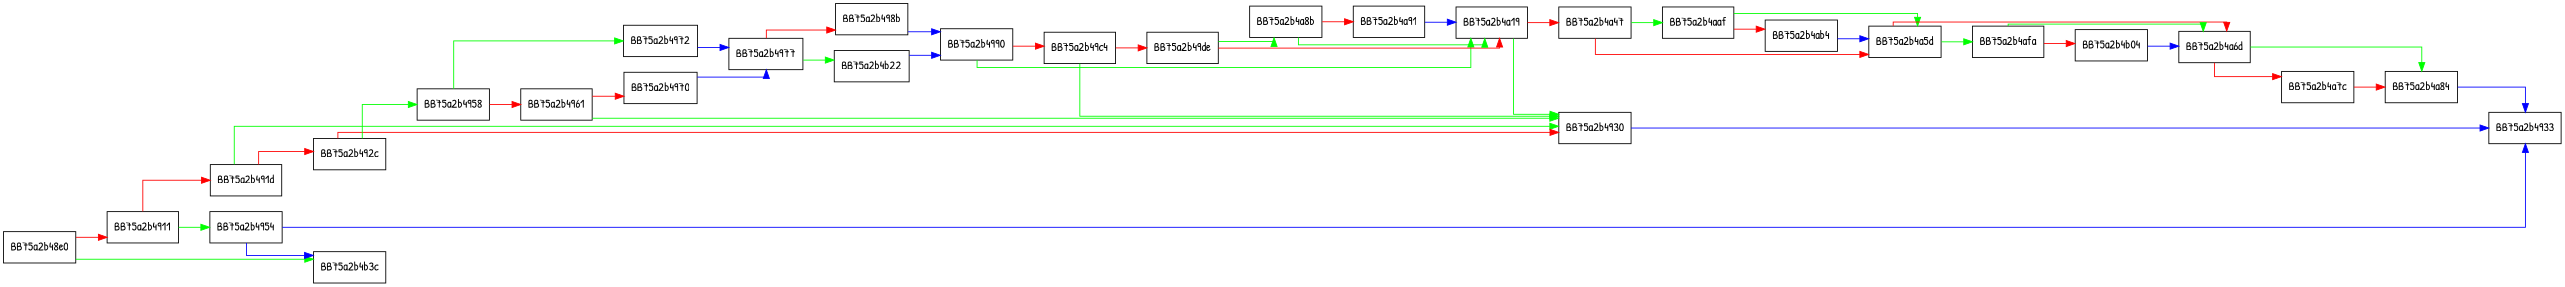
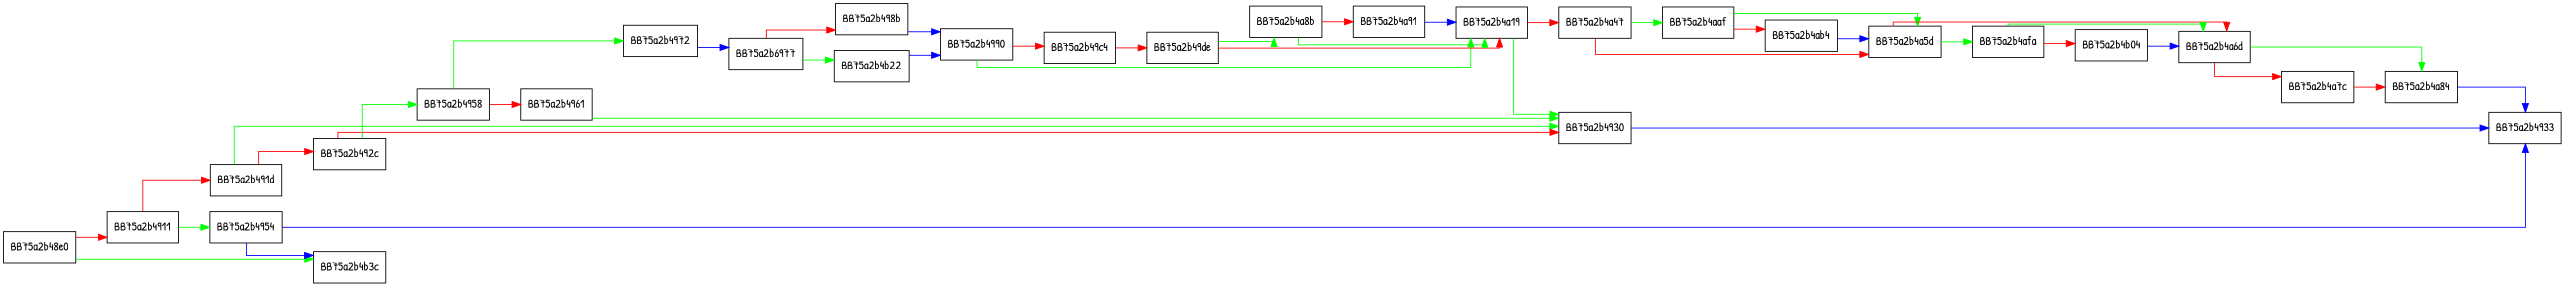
node "BB75a2b4977": label "BB75a2b4977" -> "BB75a2b6977"
node "BB75a2b4970": removed
edge "BB75a2b49c4" -> "BB75a2b4930": removed
